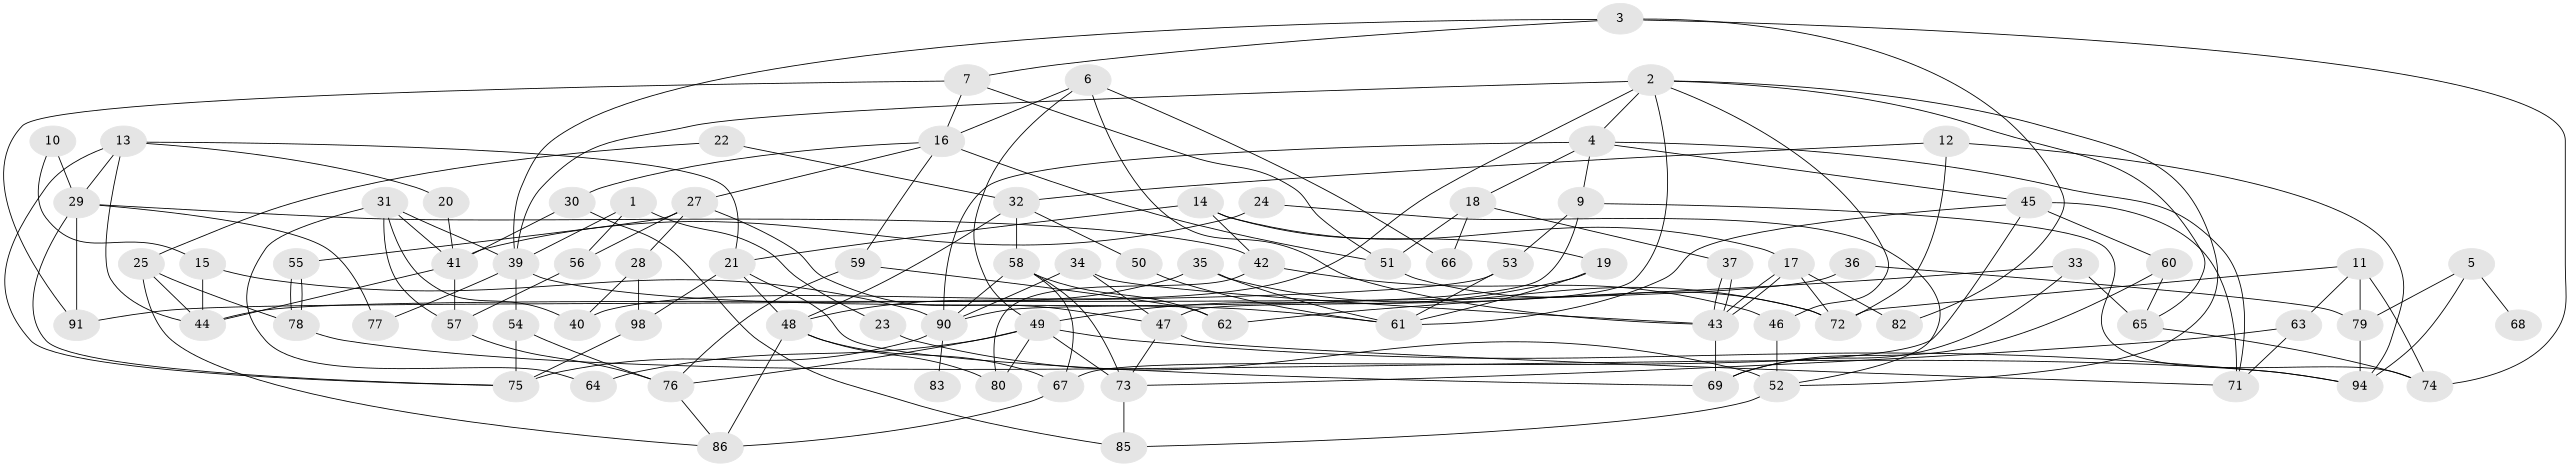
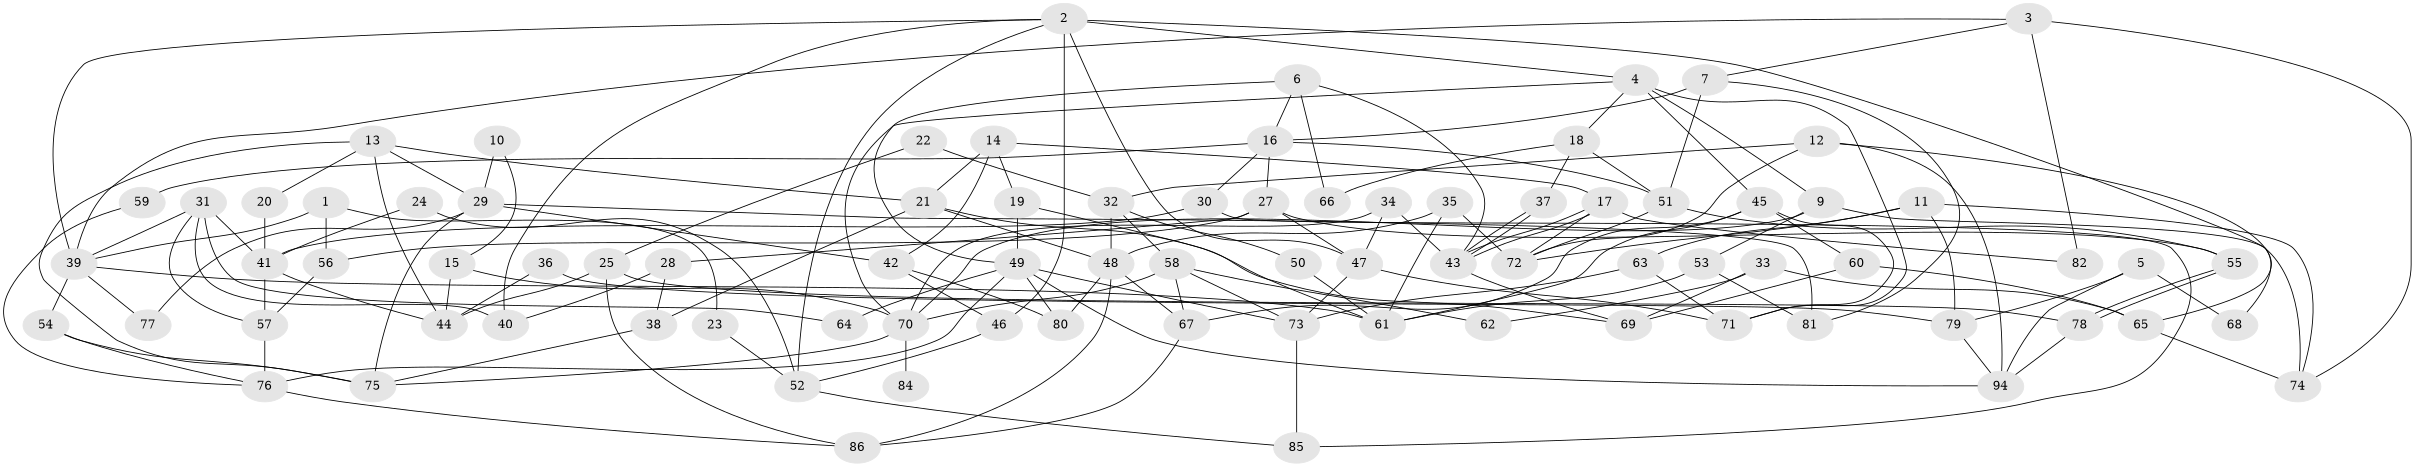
edge "12" -- "68": added
edge "51" -- "55": added
edge "59" -- "62": removed
node "91": label "91" -> "81"
node "98": label "98" -> "38"
node "90": label "90" -> "70"
node "83": label "83" -> "84"
